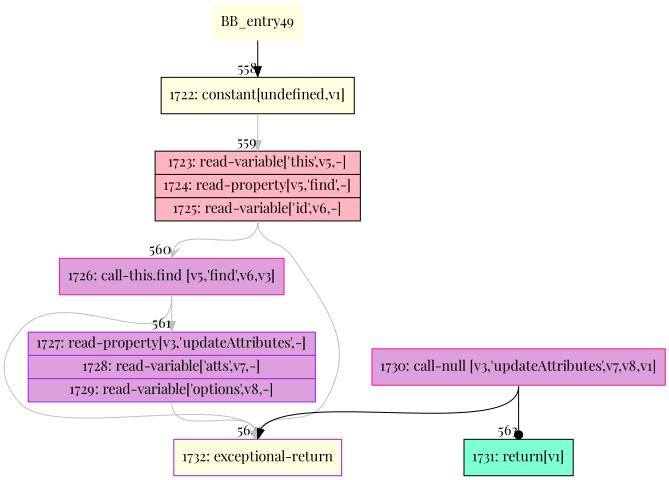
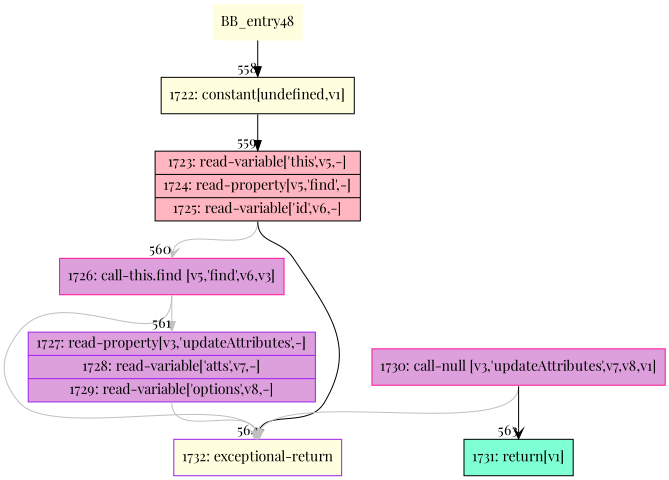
node "BB_entry49": label "BB_entry49" -> "BB_entry48"
edge "1722: constant[undefined,v1]" -> "1723: read-variable['this',v5,-]": color gray -> black
edge "1723: read-variable['this',v5,-]" -> "1732: exceptional-return": color gray -> black
edge "1730: call-null [v3,'updateAttributes',v7,v8,v1]" -> "1731: return[v1]": arrowhead dot -> vee
edge "1730: call-null [v3,'updateAttributes',v7,v8,v1]" -> "1732: exceptional-return": color black -> gray
